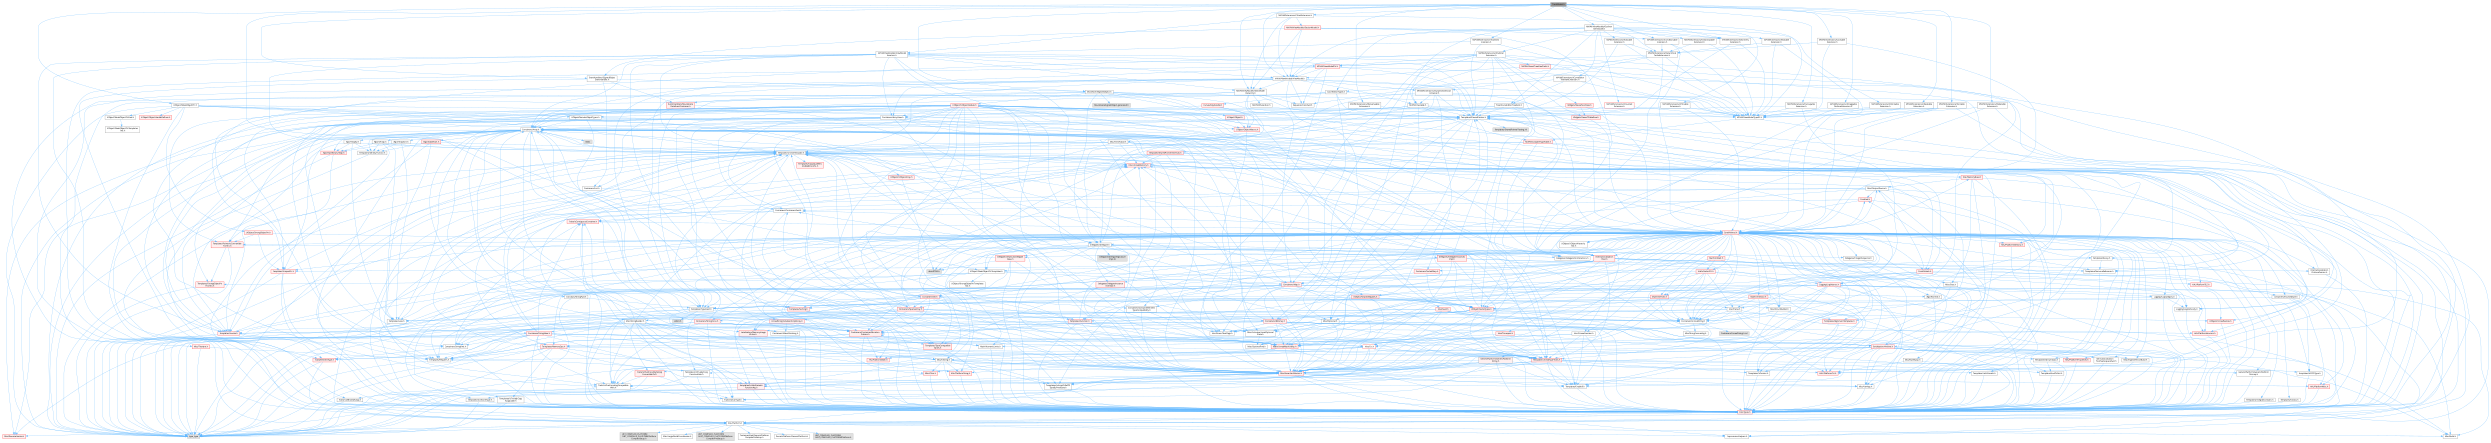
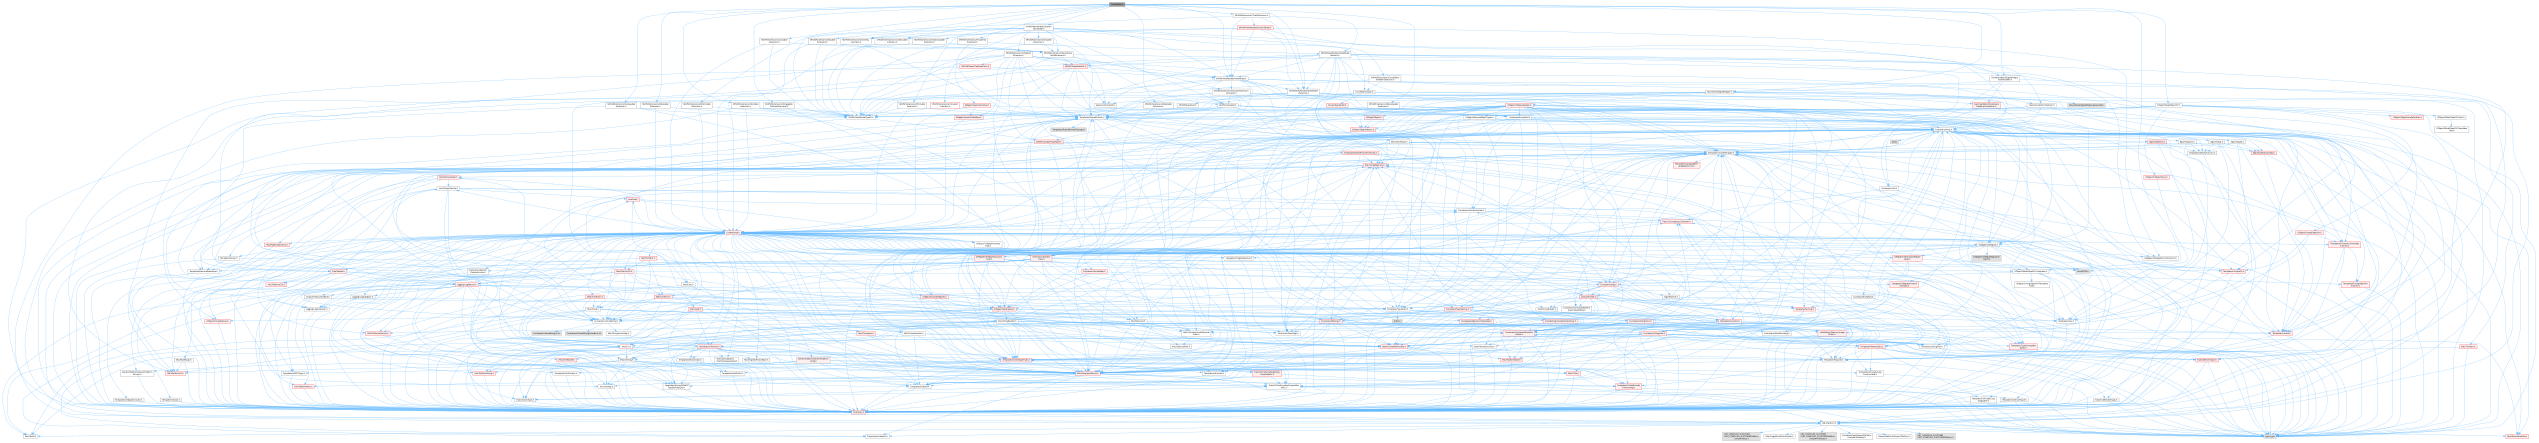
node "Containers/UnrealStringIncludes.h.inl": added
node "HAL/PlatformProperties.h": label "HAL/PlatformProperties.h" -> "HAL/ItemModel.h"
